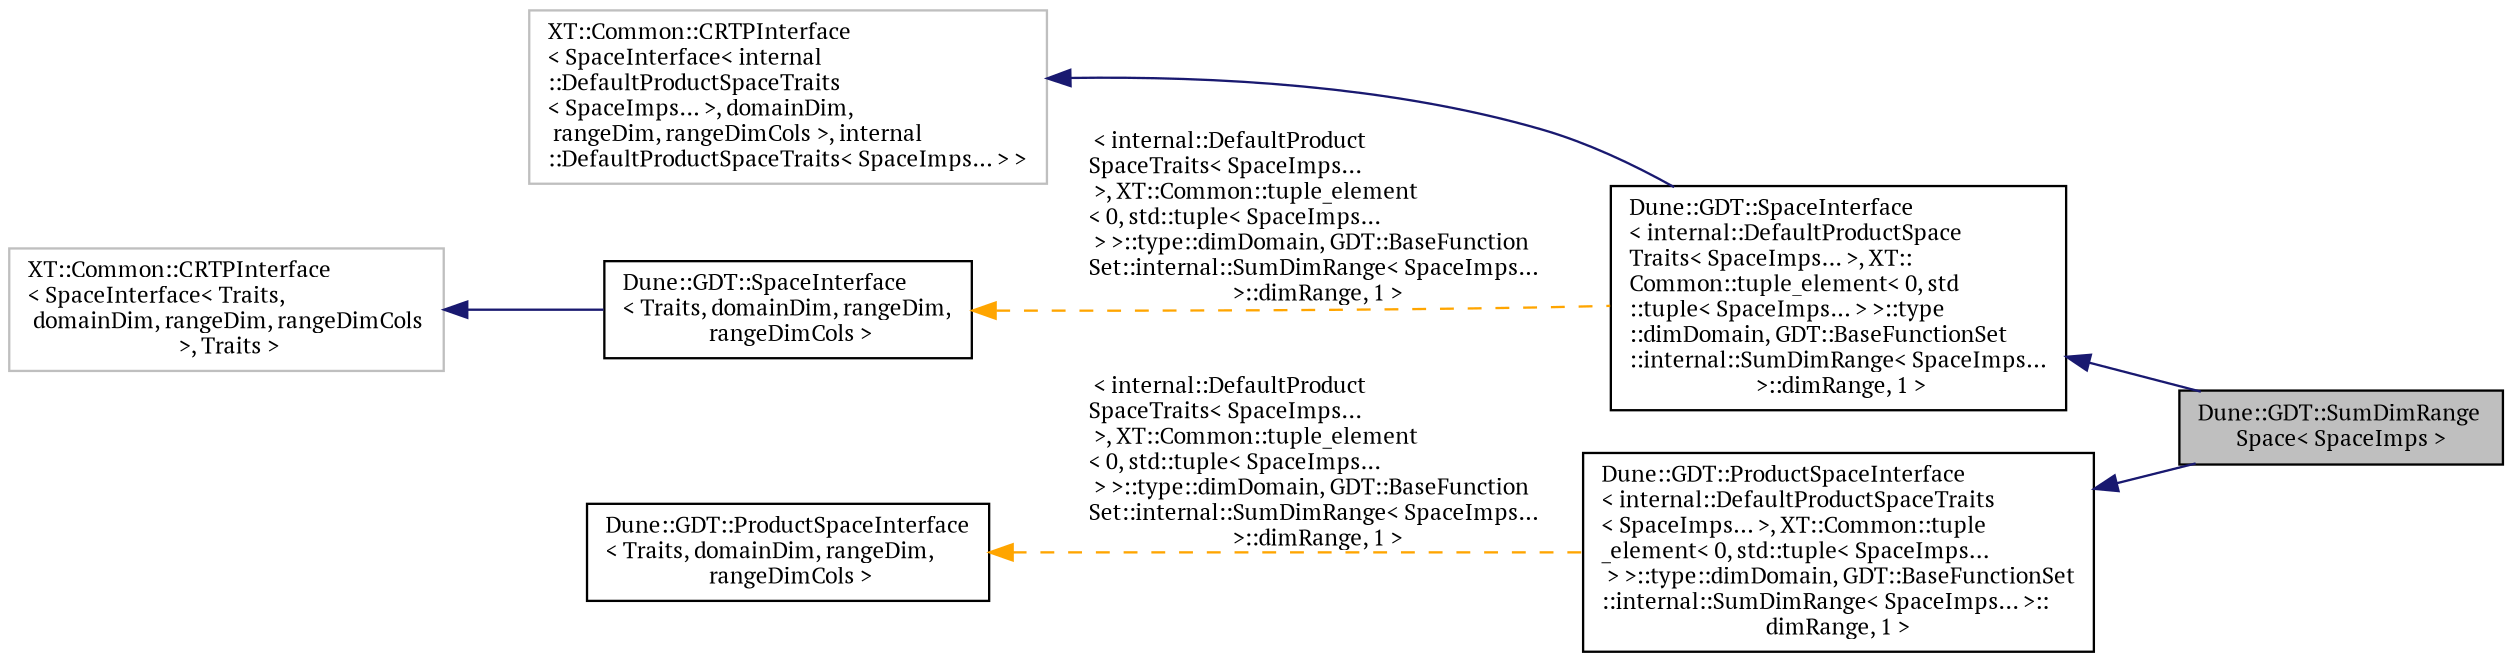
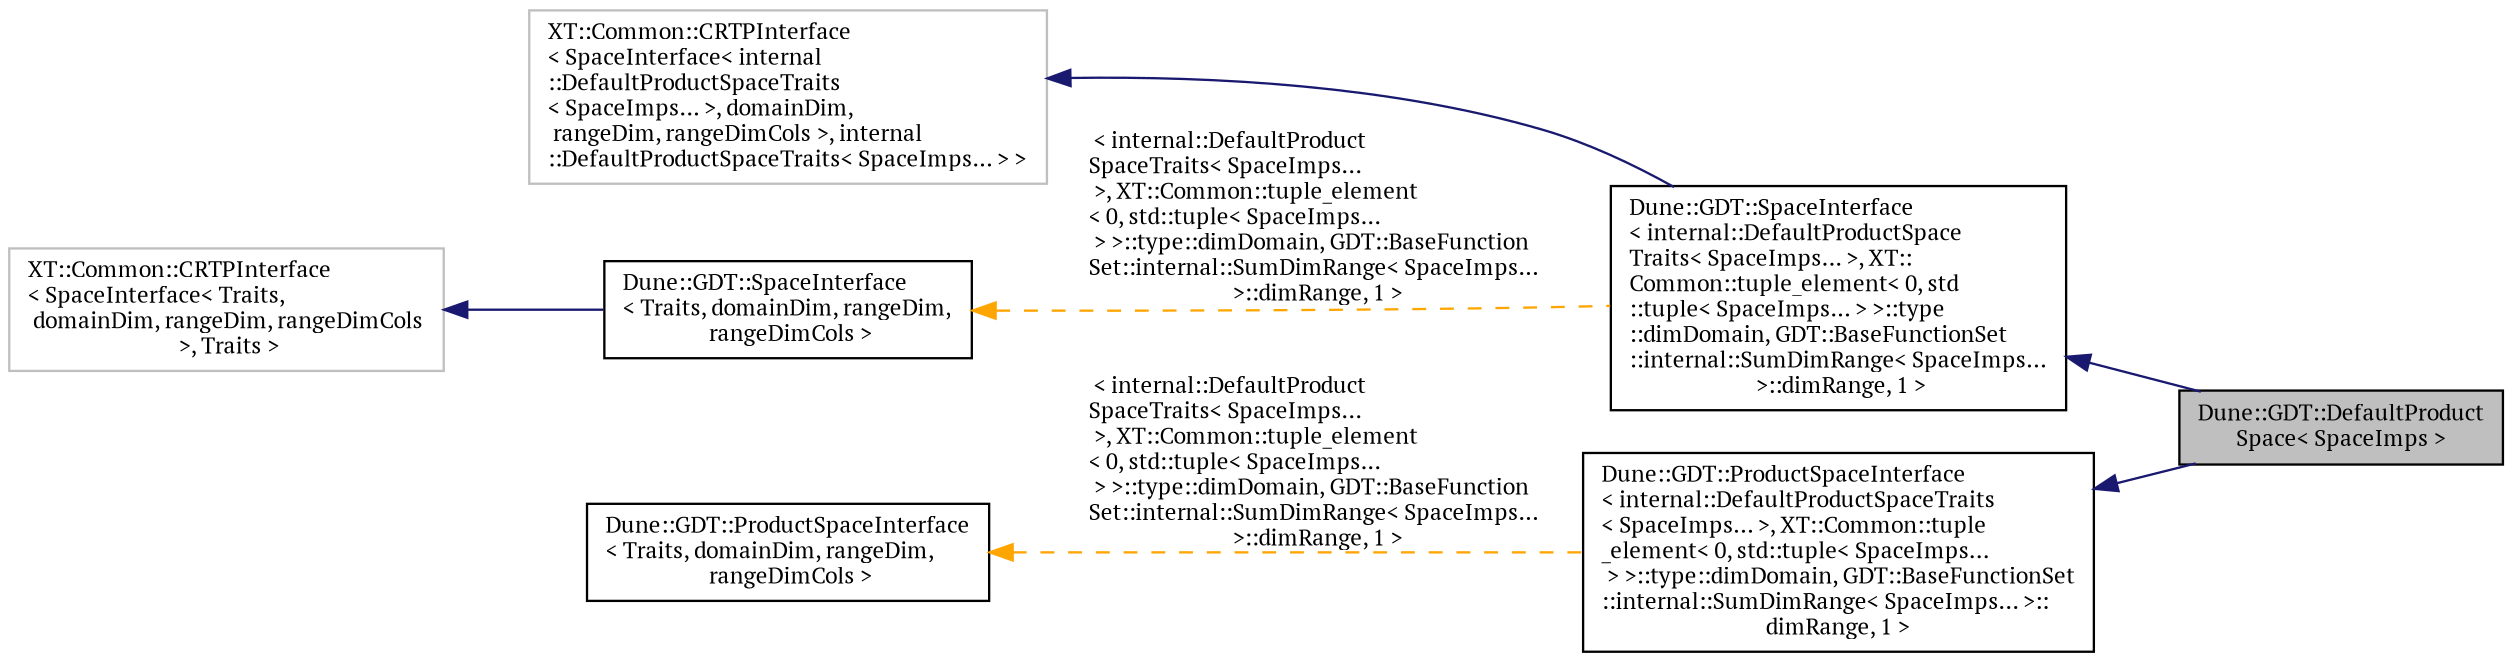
node "Dune::GDT::SumDimRange Space< SpaceImps >": label "Dune::GDT::SumDimRange Space< SpaceImps >" -> "Dune::GDT::DefaultProduct Space< SpaceImps >"
